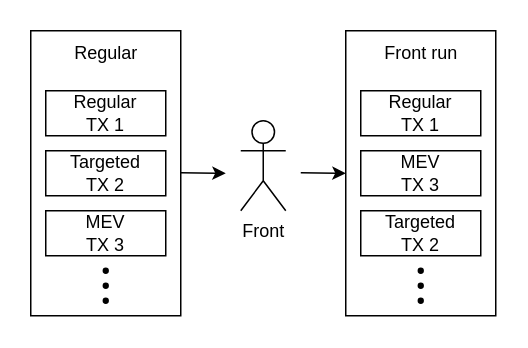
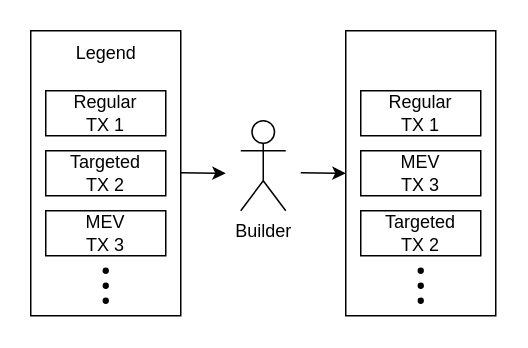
node "Regular": label "Regular" -> "Legend"
node "Front run": removed
node "Front": label "Front" -> "Builder"
